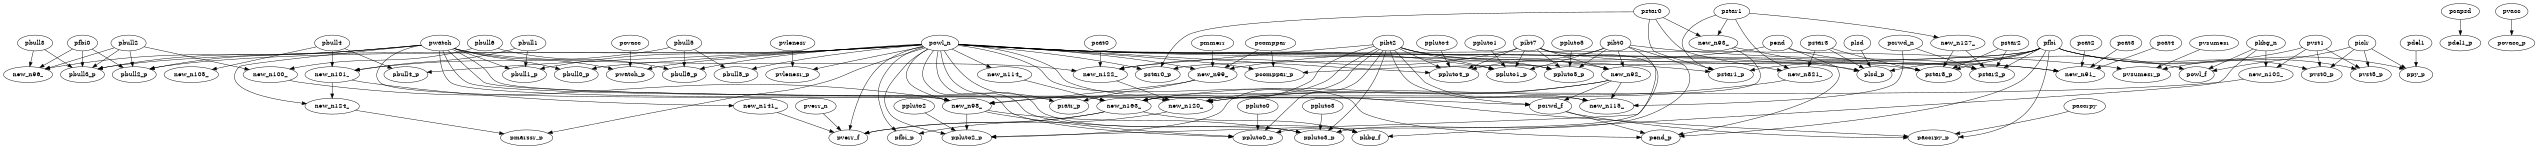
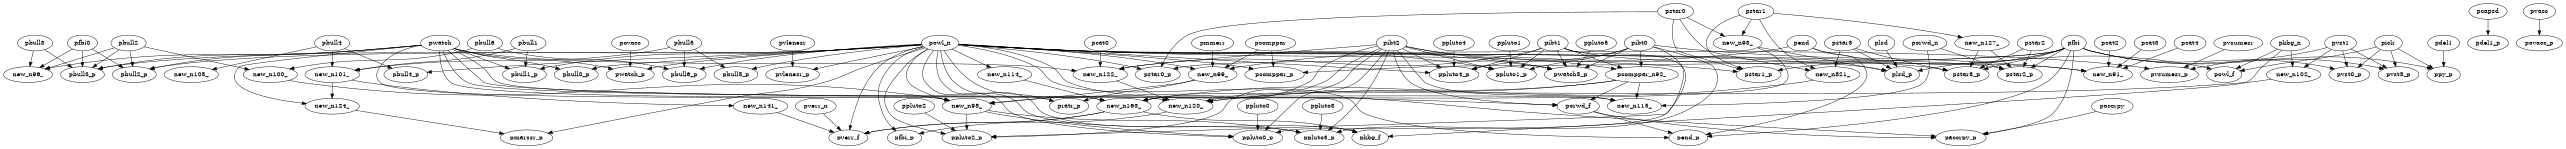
node "pibt7": label "pibt7" -> "pibt1"
node "ppluto5_p": label "ppluto5_p" -> "pwatch5_p"
node "new_n92_": label "new_n92_" -> "pcomppar_n92_"
